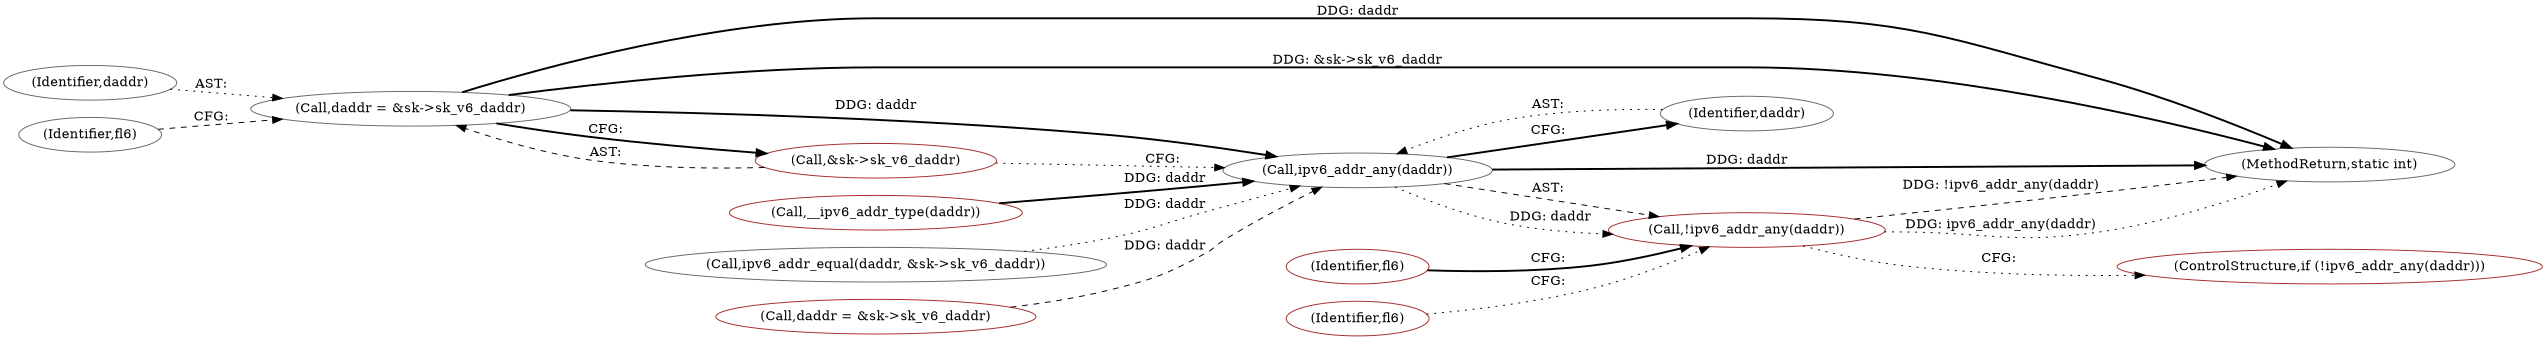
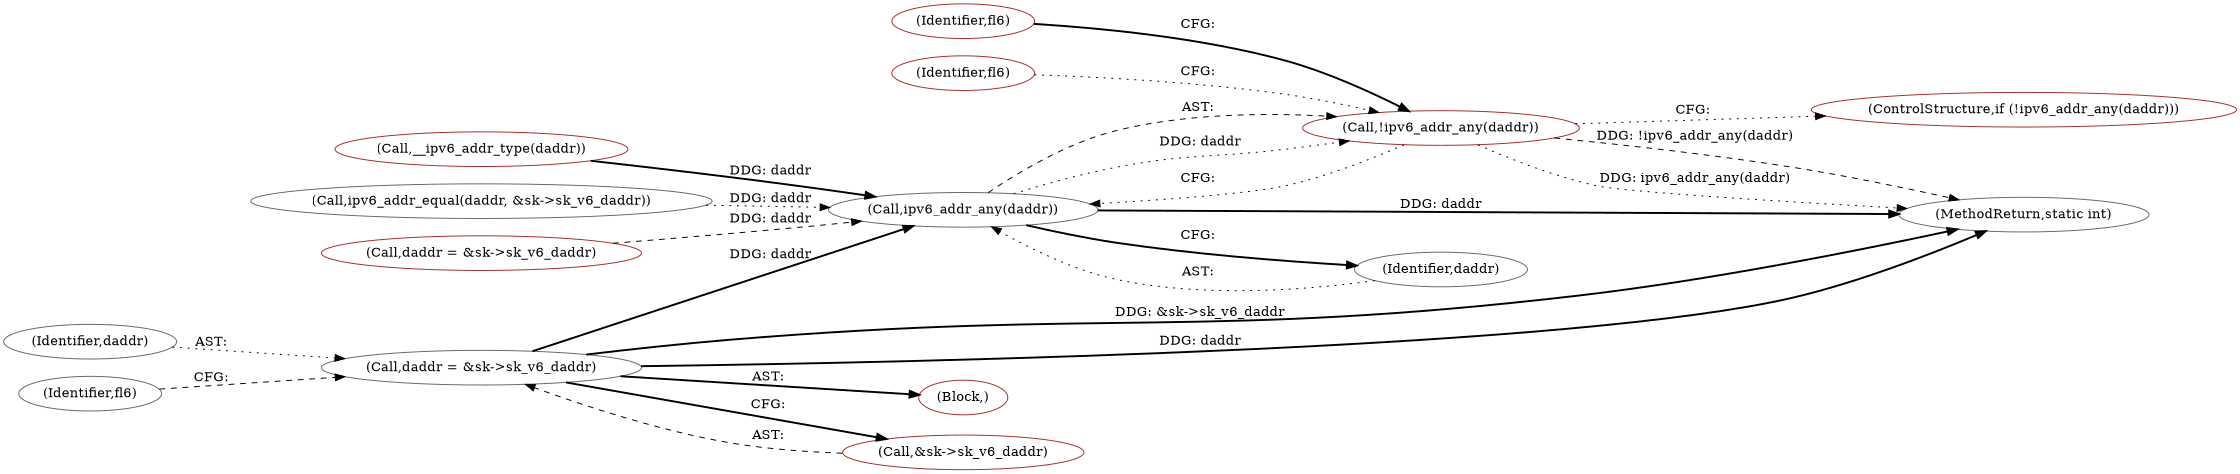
edge "(Call,&sk->sk_v6_daddr)" -> "(Call,ipv6_addr_any(daddr))": now "(Call,!ipv6_addr_any(daddr))" -> "(Call,ipv6_addr_any(daddr))"
node "(Block,)": added
